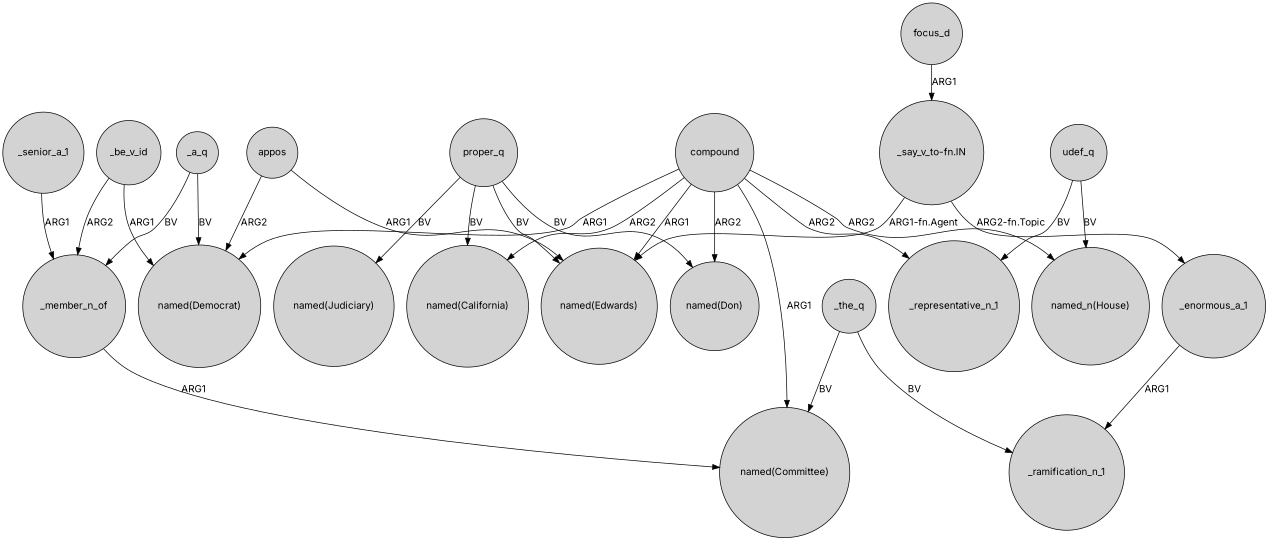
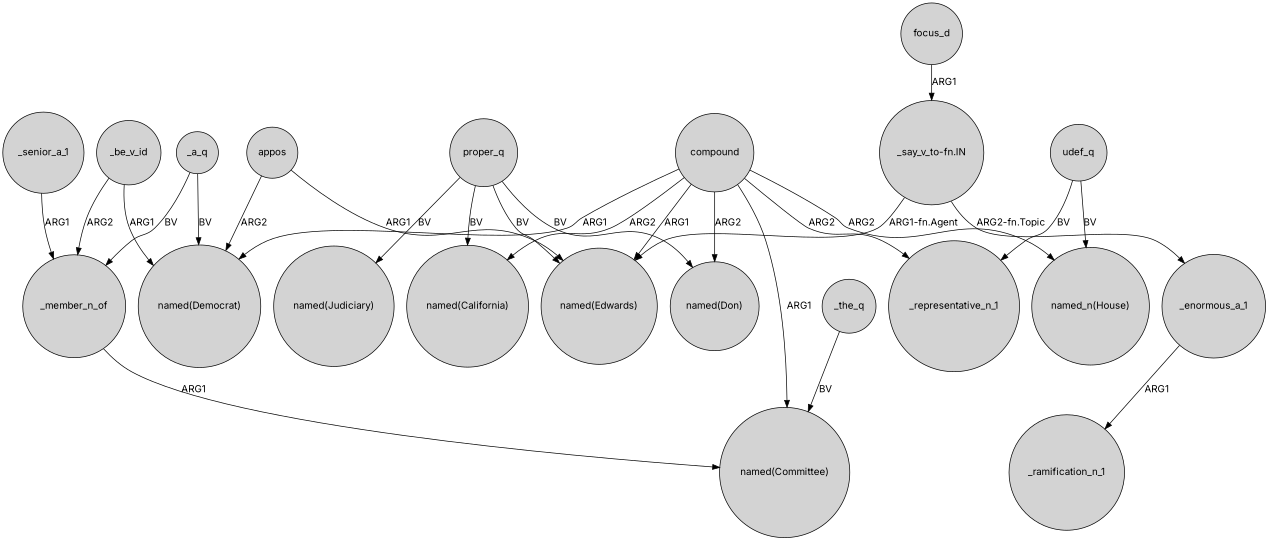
edge "_the_q" -> "_ramification_n_1": removed, label "BV"
